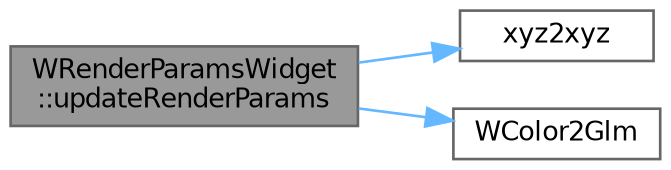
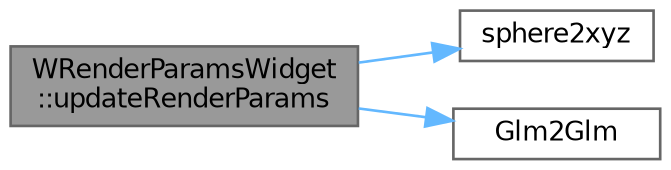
node "xyz2xyz": label "xyz2xyz" -> "sphere2xyz"
node "WColor2Glm": label "WColor2Glm" -> "Glm2Glm"
